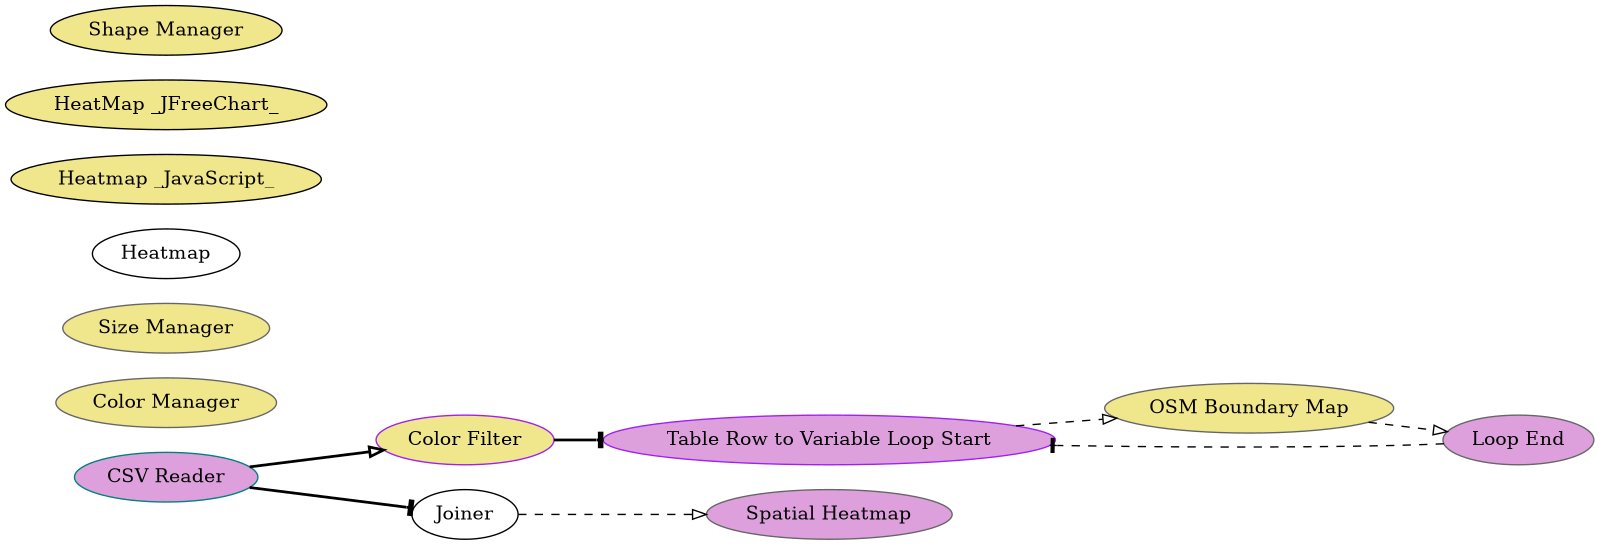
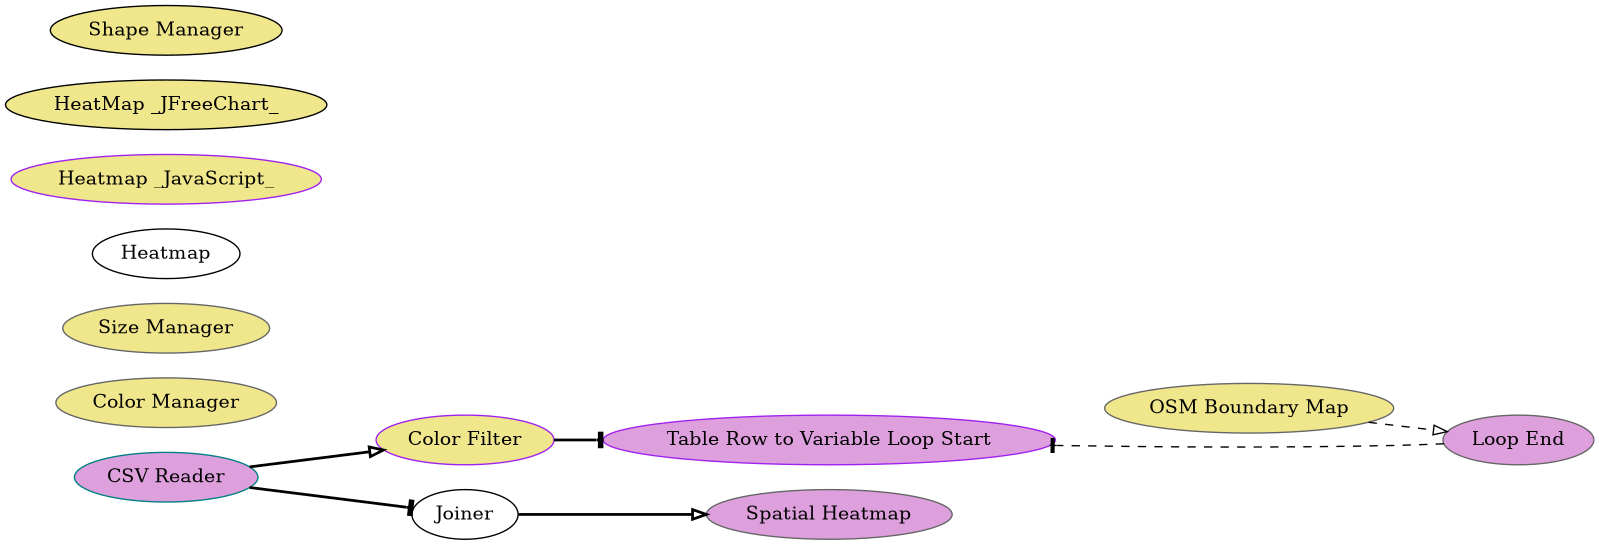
node "Heatmap _JavaScript_": color black -> purple
edge "Table Row to Variable Loop Start" -> "OSM Boundary Map": removed
edge "Joiner" -> "Spatial Heatmap": style dashed -> bold
